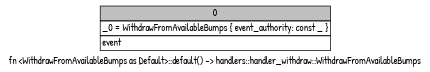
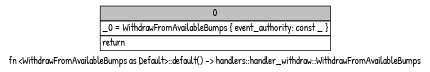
node "0": text "event" -> "return"
